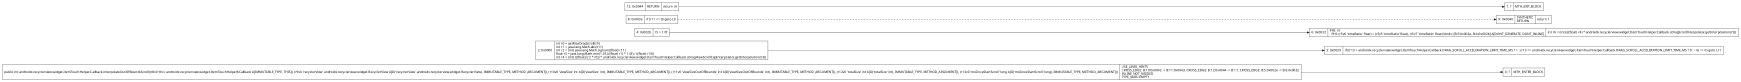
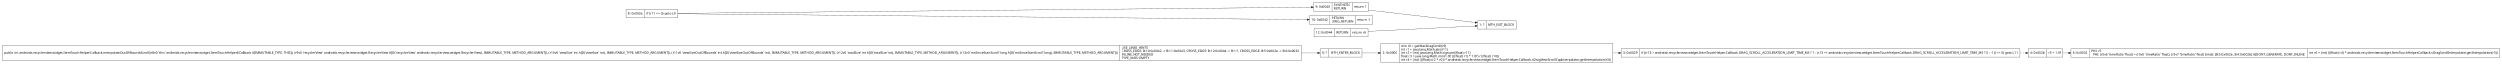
edge "9: 0x0040" -> "1: ?": added
edge "8: 0x003e" -> "9: 0x0040": style dashed -> solid
node "10: 0x0042": added
node "2: 0x0000": text "int r0 = getMaxDragScroll(r9)" -> "min r0 = getMaxDragScroll(r9)"
edge "0: ?" -> "2: 0x0000": added
edge "3: 0x0029" -> "4: 0x002b": added
